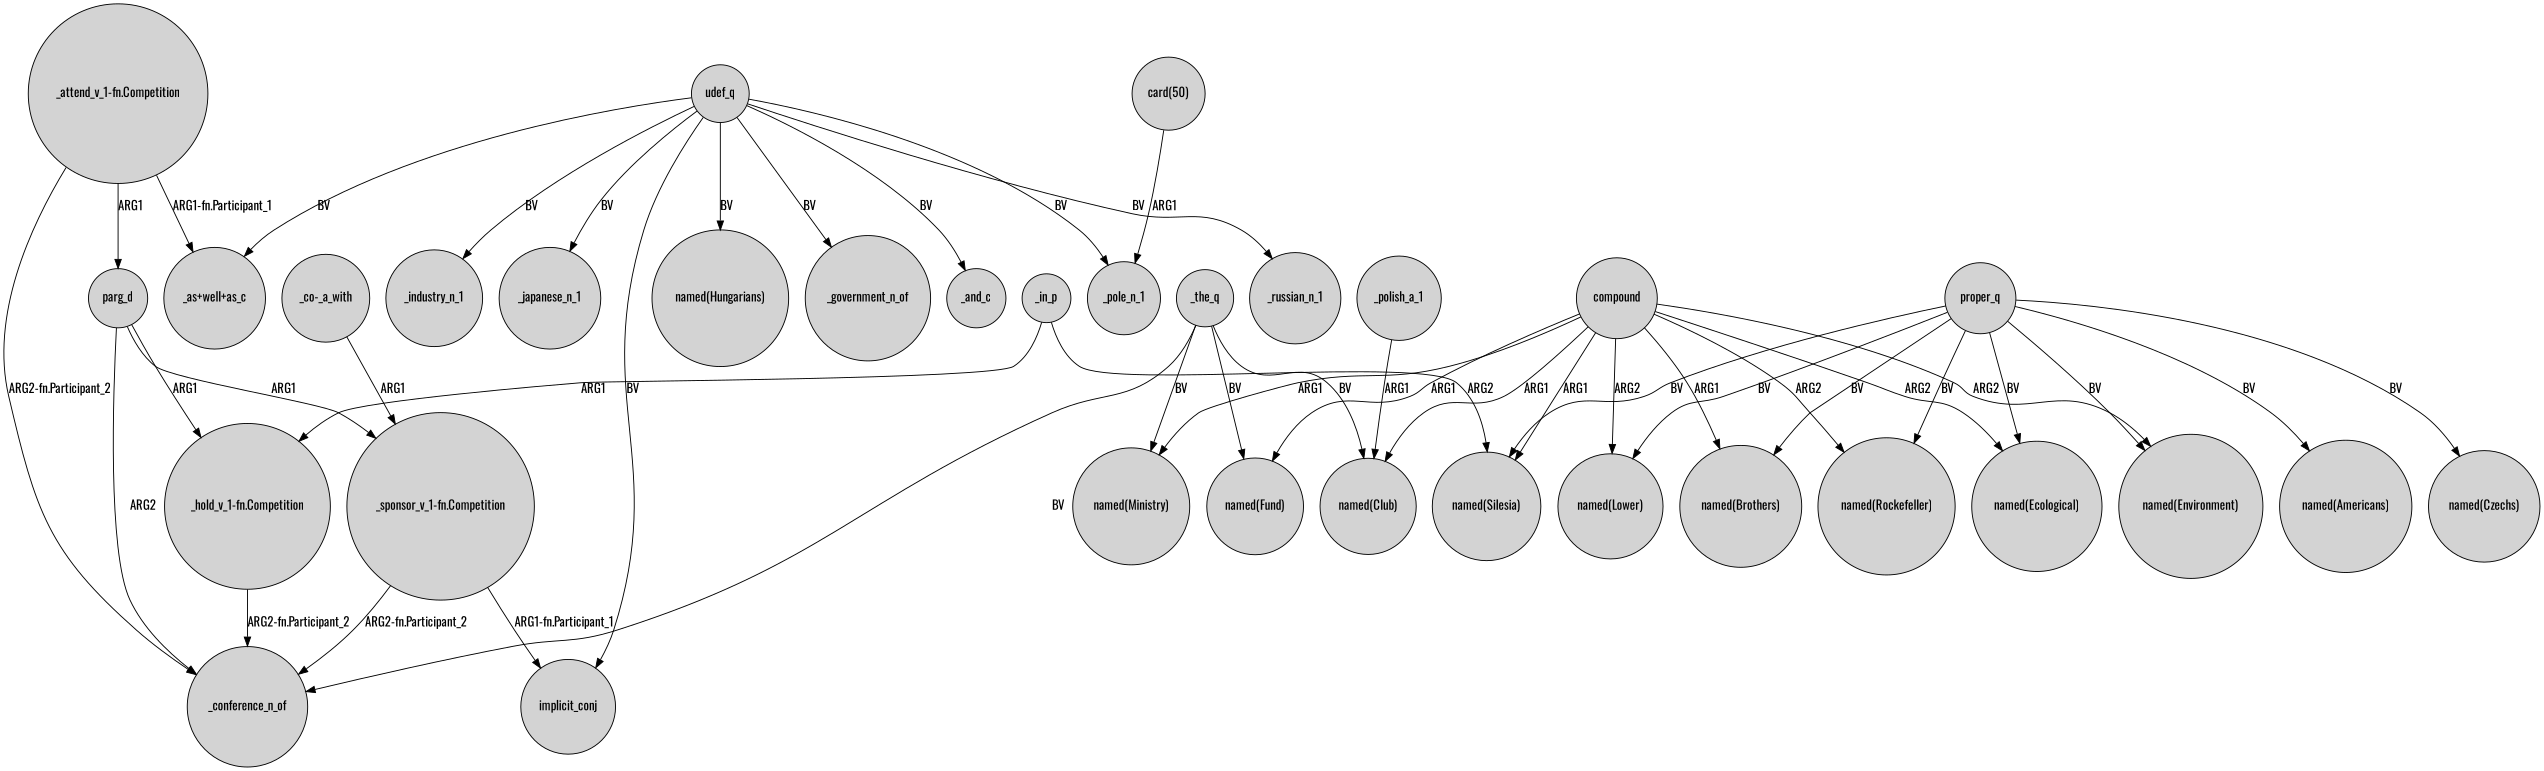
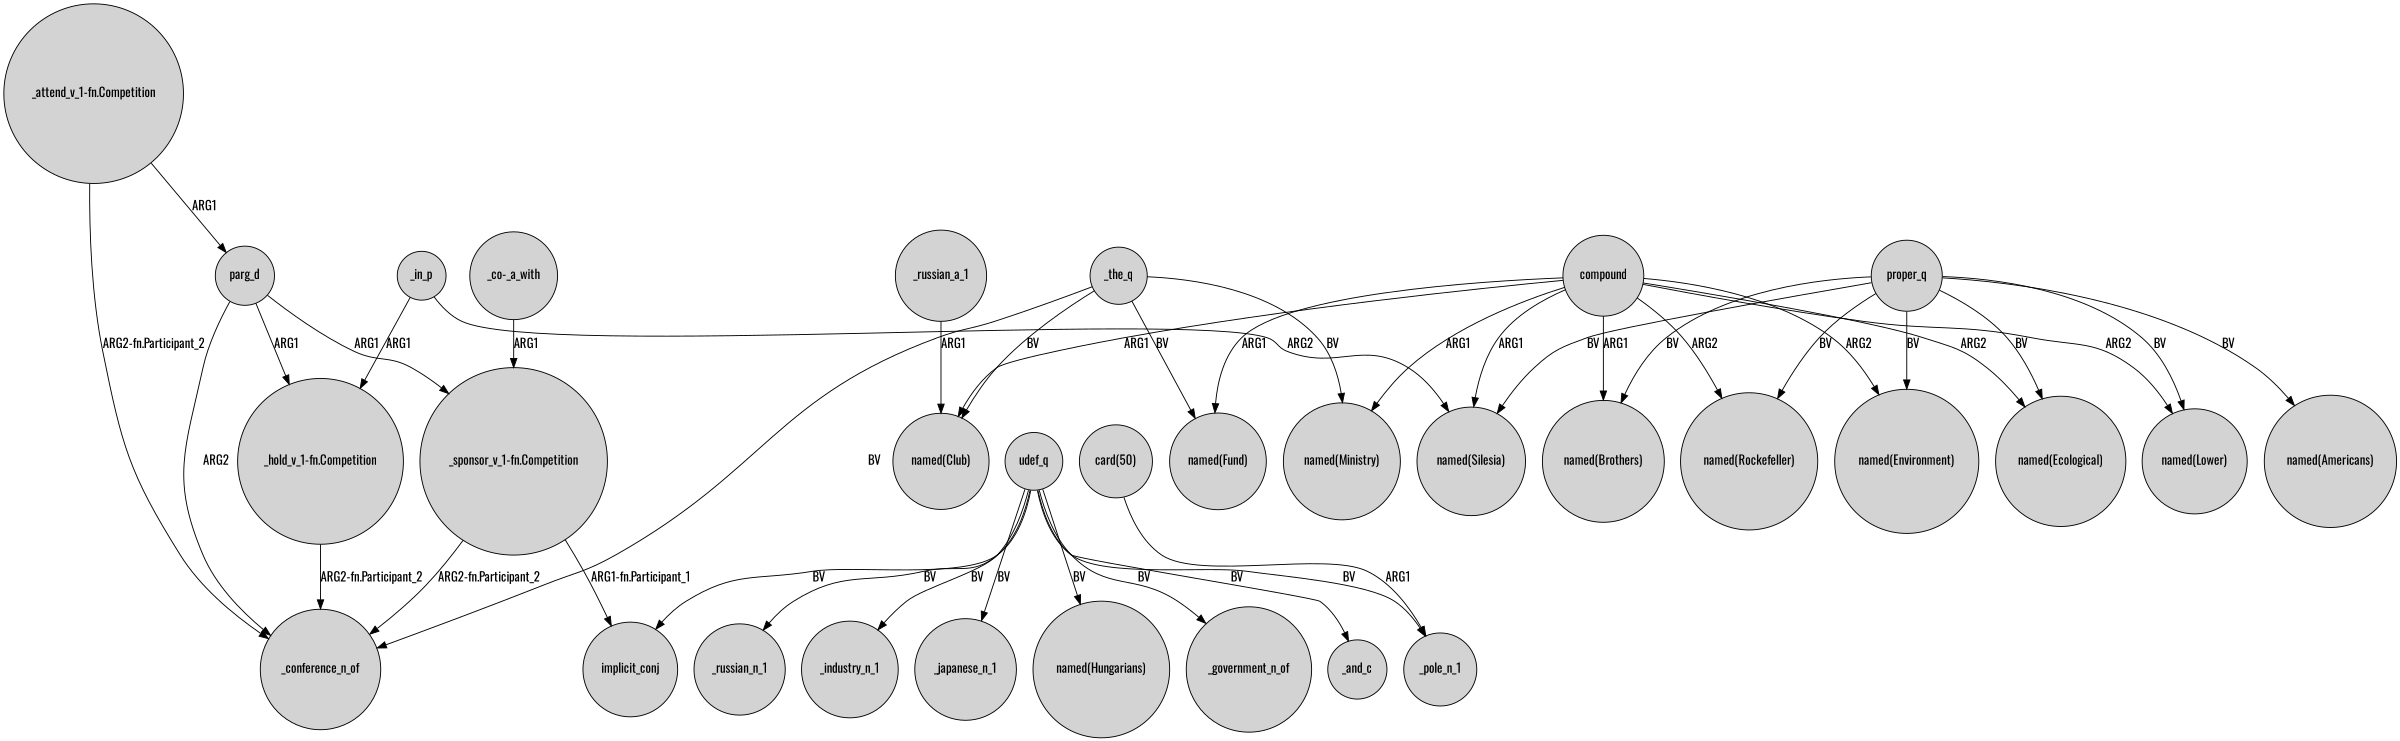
node "_as+well+as_c": removed
node "_polish_a_1": label "_polish_a_1" -> "_russian_a_1"
node "named(Czechs)": removed
